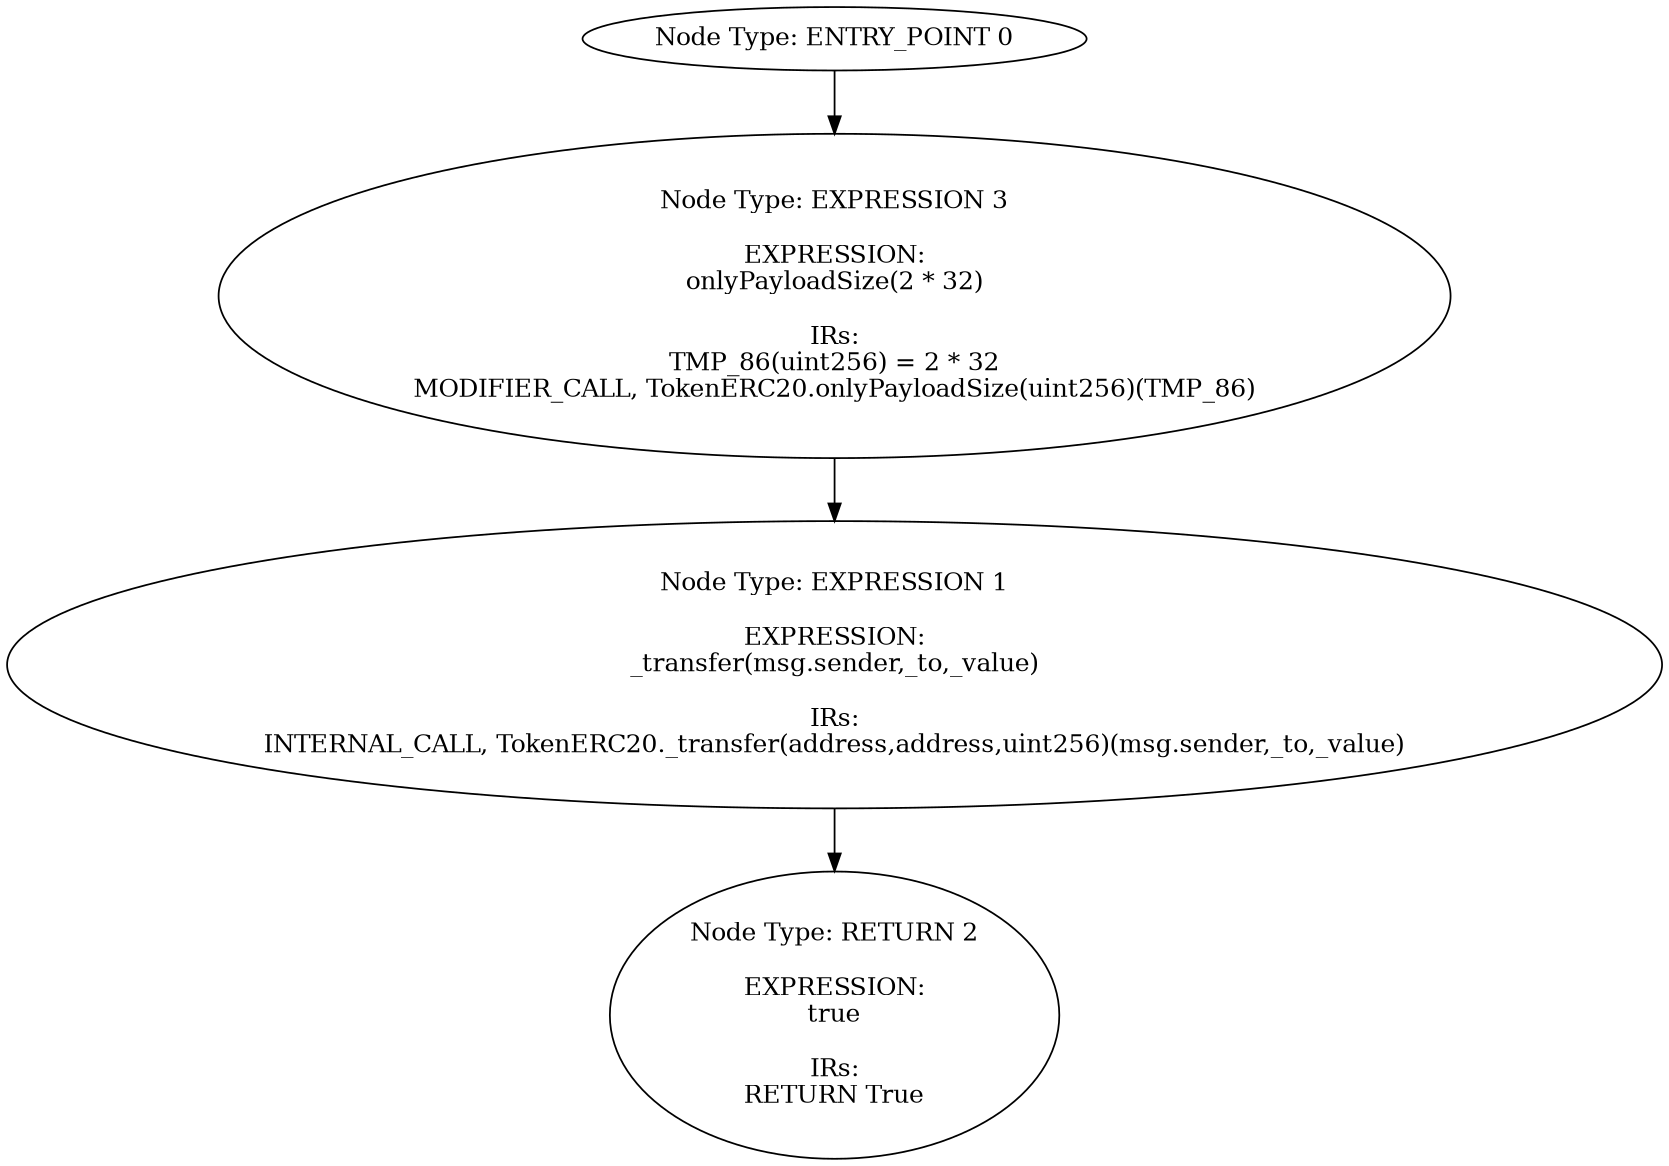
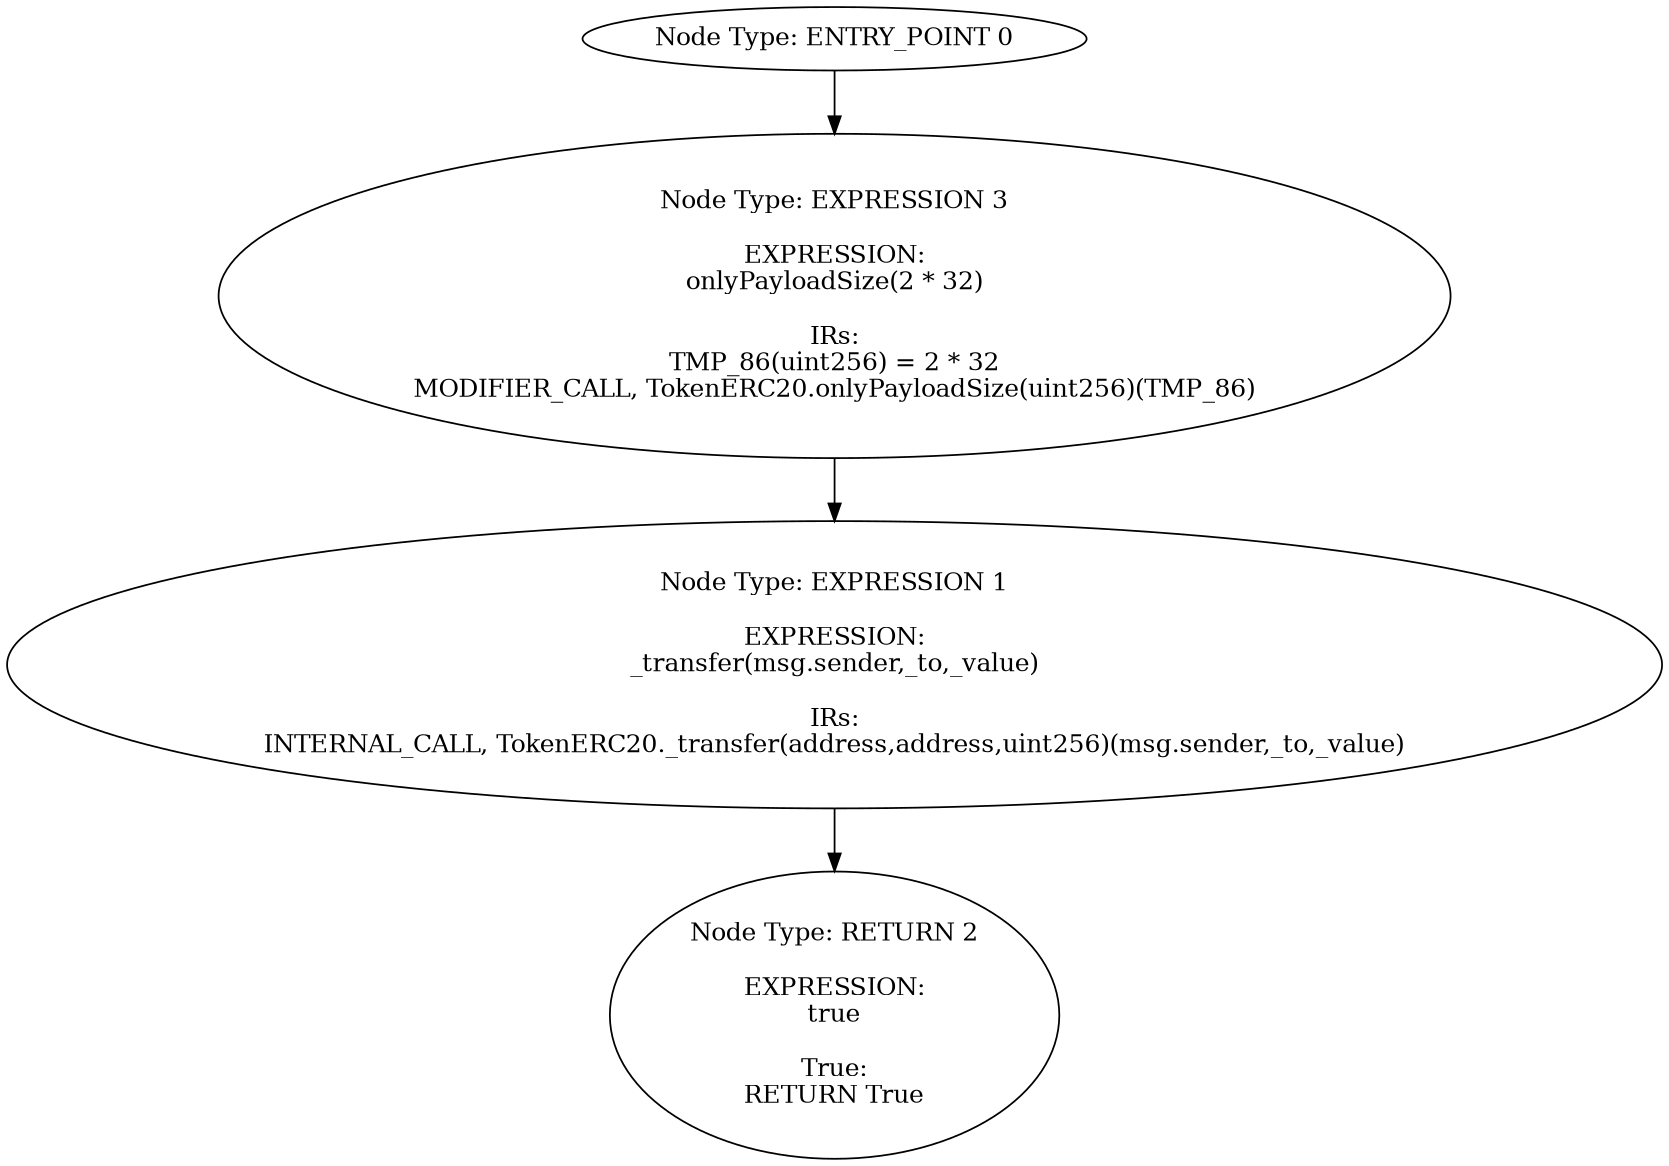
node "Node Type: RETURN 2 EXPRESSION: true IRs: RETURN True": label "Node Type: RETURN 2 EXPRESSION: true IRs: RETURN True" -> "Node Type: RETURN 2 EXPRESSION: true True: RETURN True"
